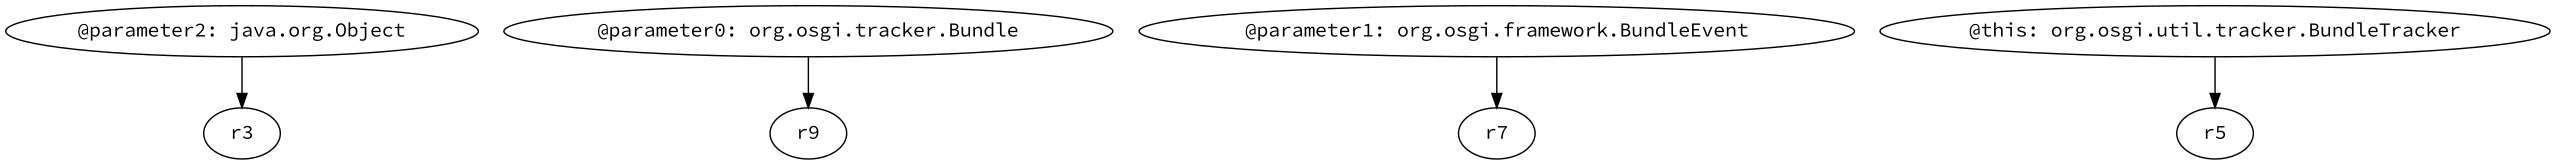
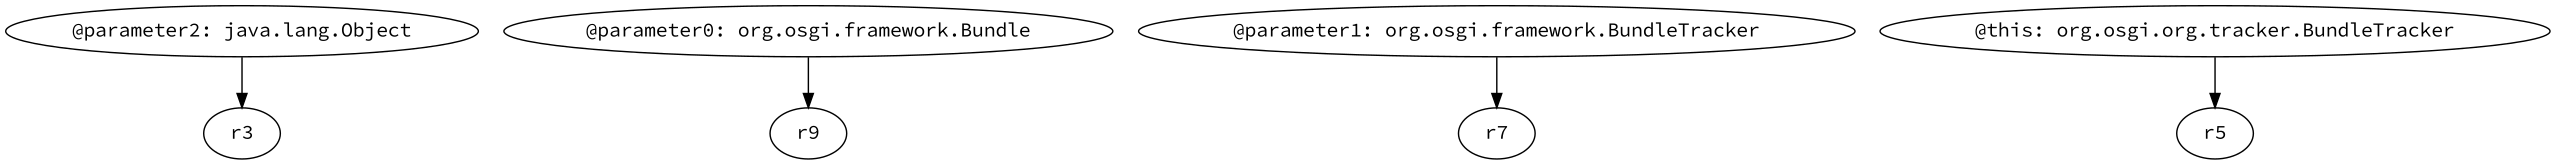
node "@parameter2: java.org.Object": label "@parameter2: java.org.Object" -> "@parameter2: java.lang.Object"
node "@parameter0: org.osgi.tracker.Bundle": label "@parameter0: org.osgi.tracker.Bundle" -> "@parameter0: org.osgi.framework.Bundle"
node "@parameter1: org.osgi.framework.BundleEvent": label "@parameter1: org.osgi.framework.BundleEvent" -> "@parameter1: org.osgi.framework.BundleTracker"
node "@this: org.osgi.util.tracker.BundleTracker": label "@this: org.osgi.util.tracker.BundleTracker" -> "@this: org.osgi.org.tracker.BundleTracker"
